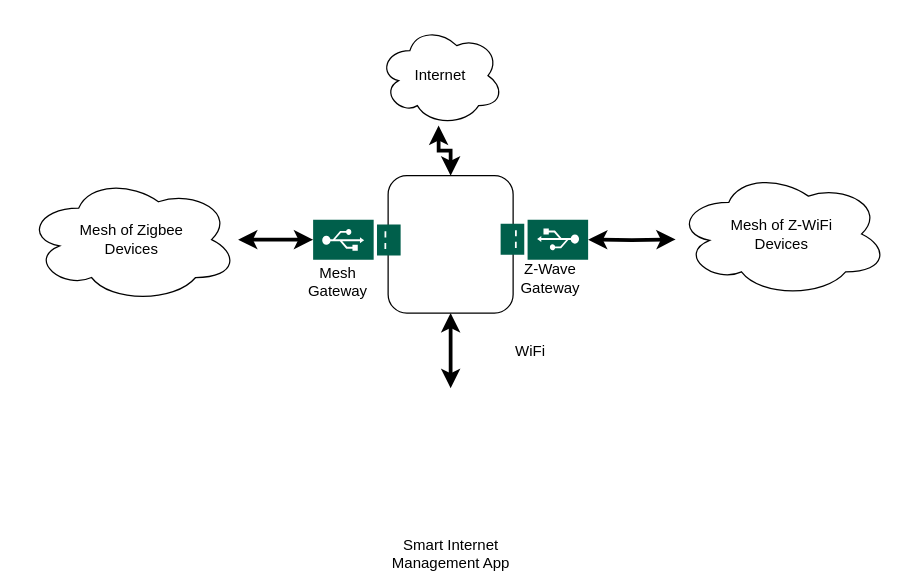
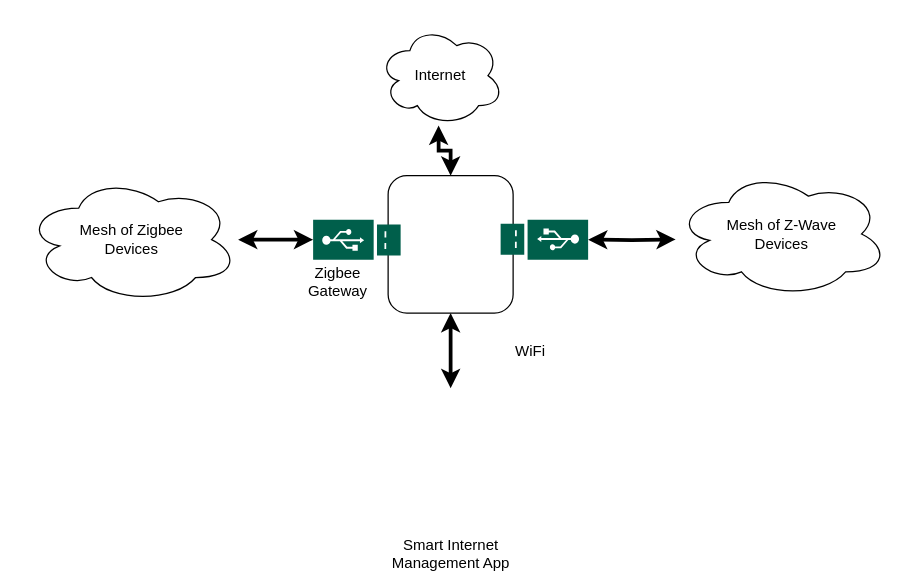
node "Mesh of Z-WiFi Devices": label "Mesh of Z-WiFi Devices" -> "Mesh of Z-Wave Devices"
node "Z-Wave Gateway": removed
node "Mesh Gateway": label "Mesh Gateway" -> "Zigbee Gateway"
